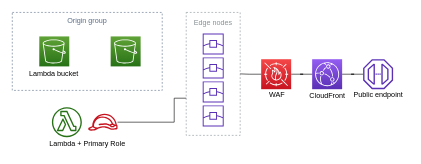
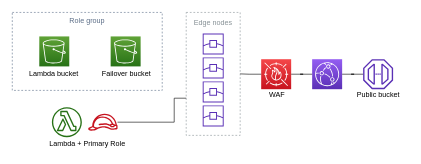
node "Origin group": label "Origin group" -> "Role group"
node "Failover bucket": added
node "Public endpoint": label "Public endpoint" -> "Public bucket"
node "CloudFront": removed
